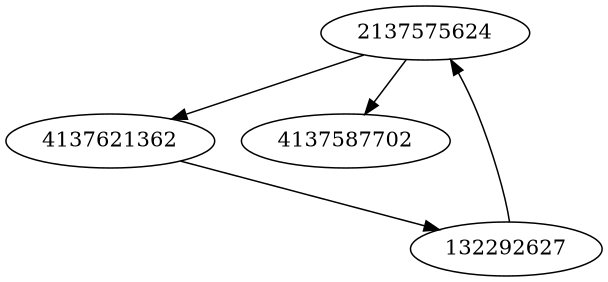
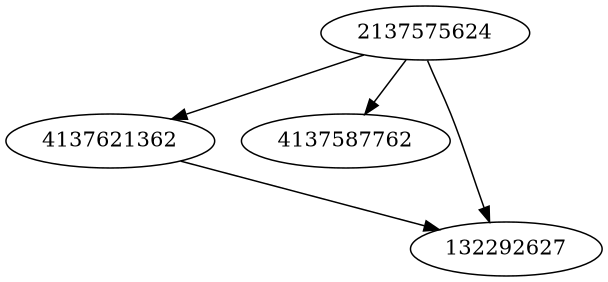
node "4137587702": label "4137587702" -> "4137587762"
edge "132292627" -> "2137575624": reversed
